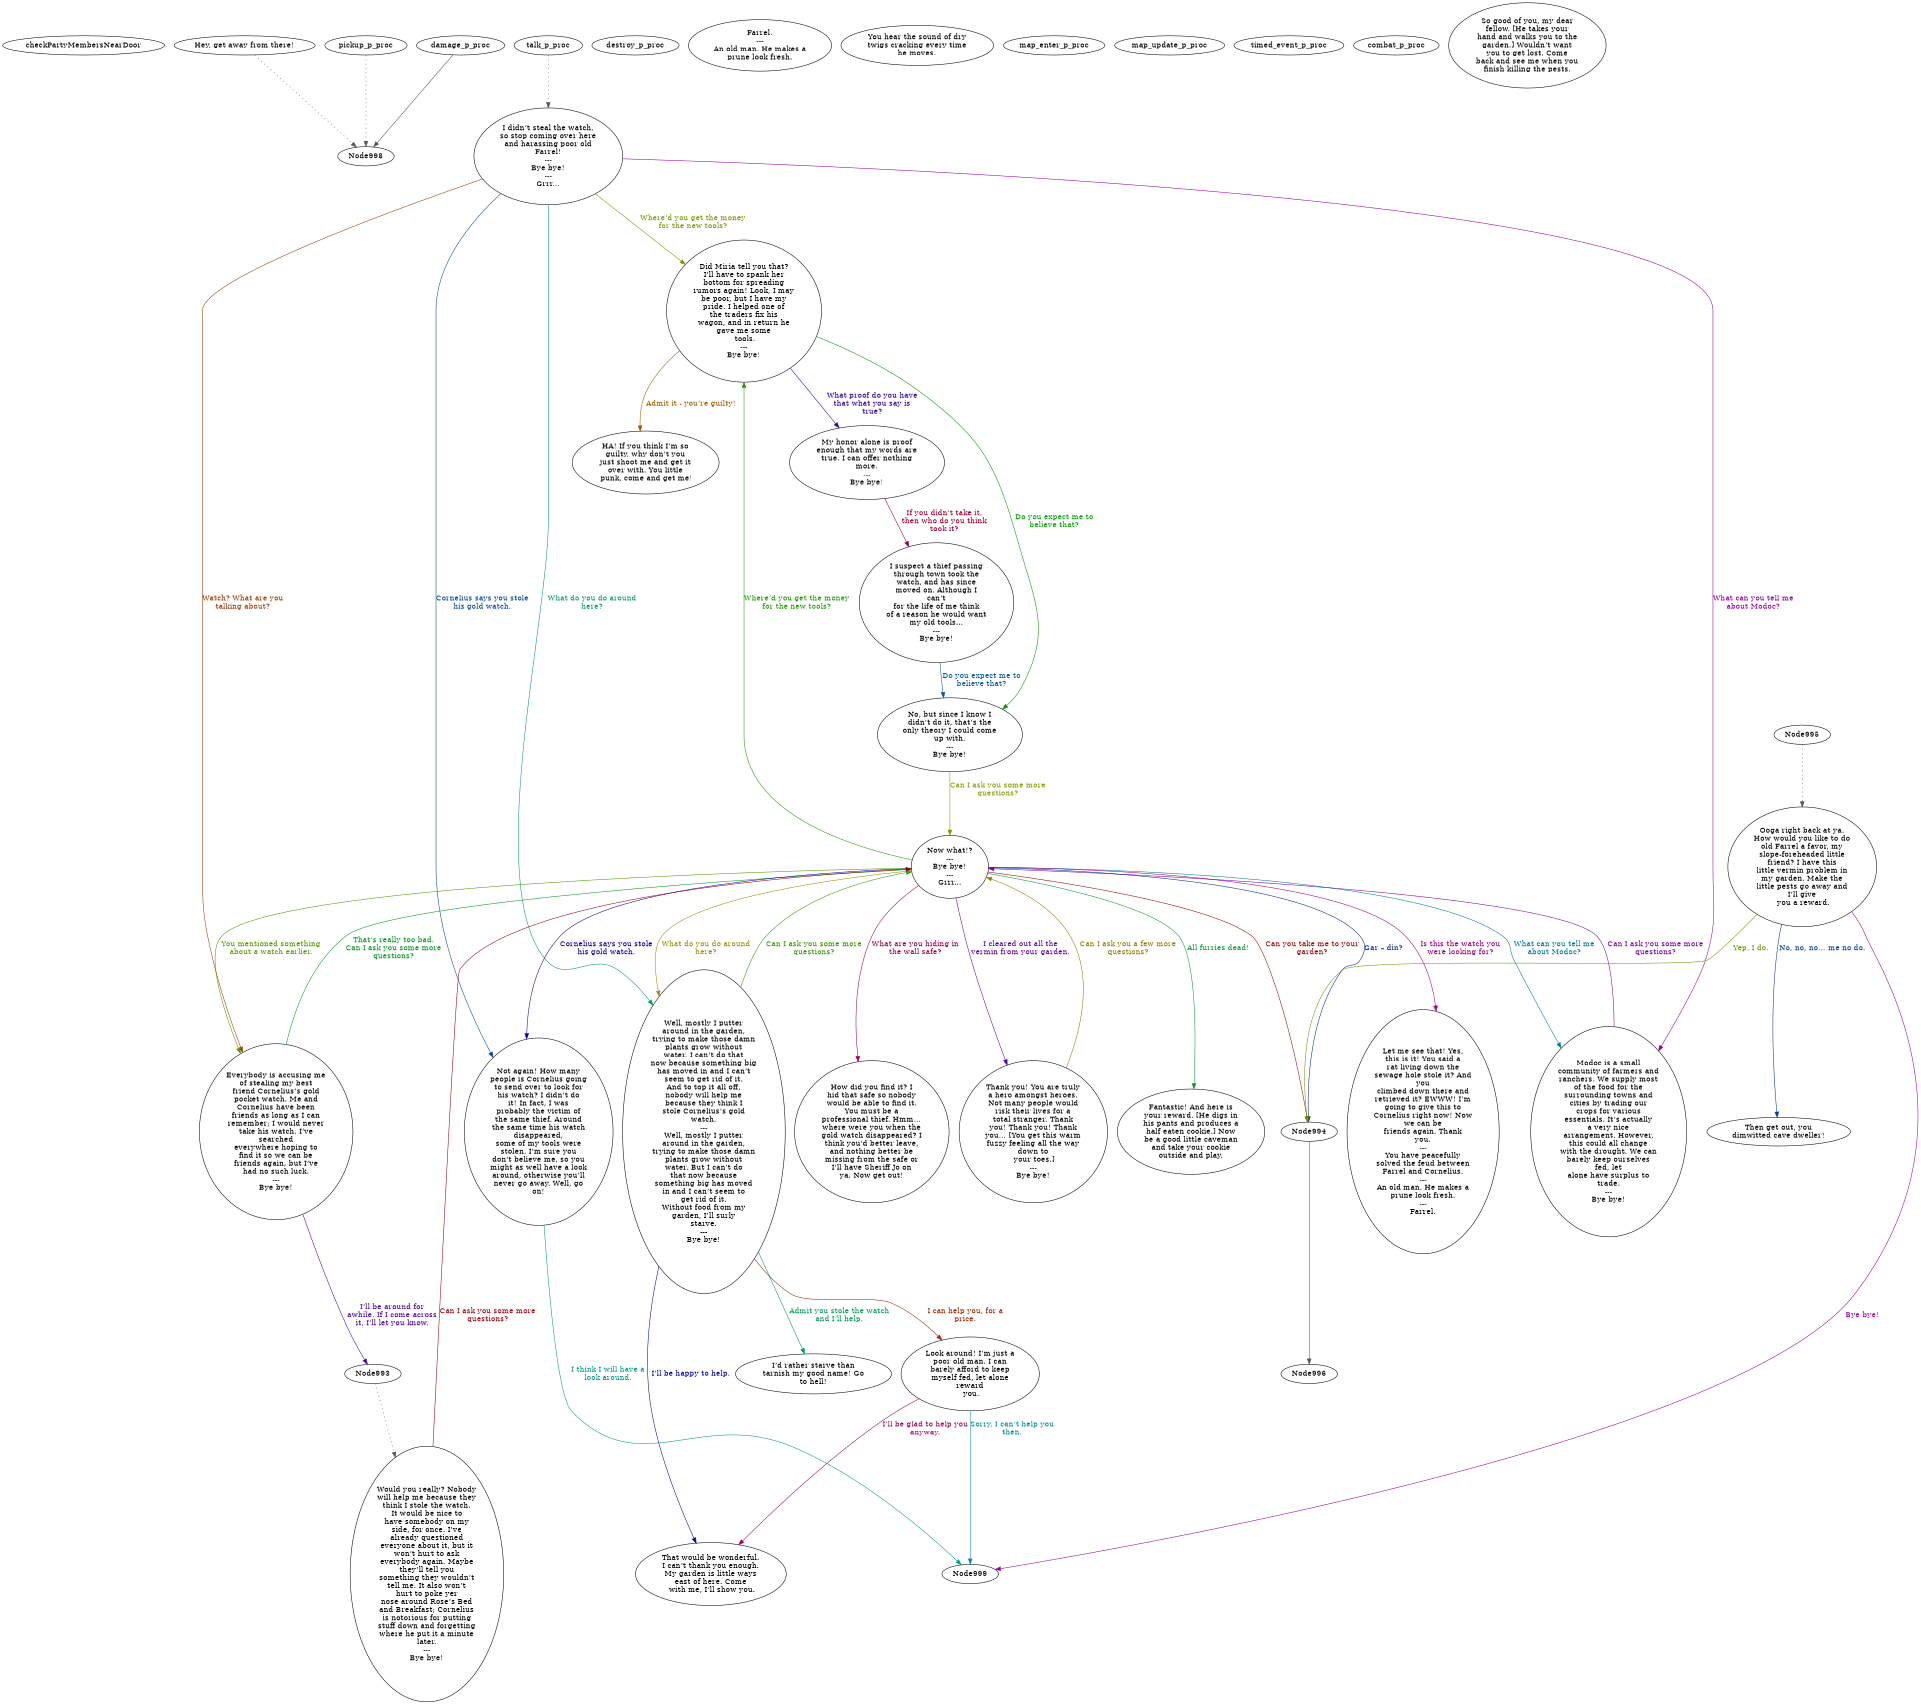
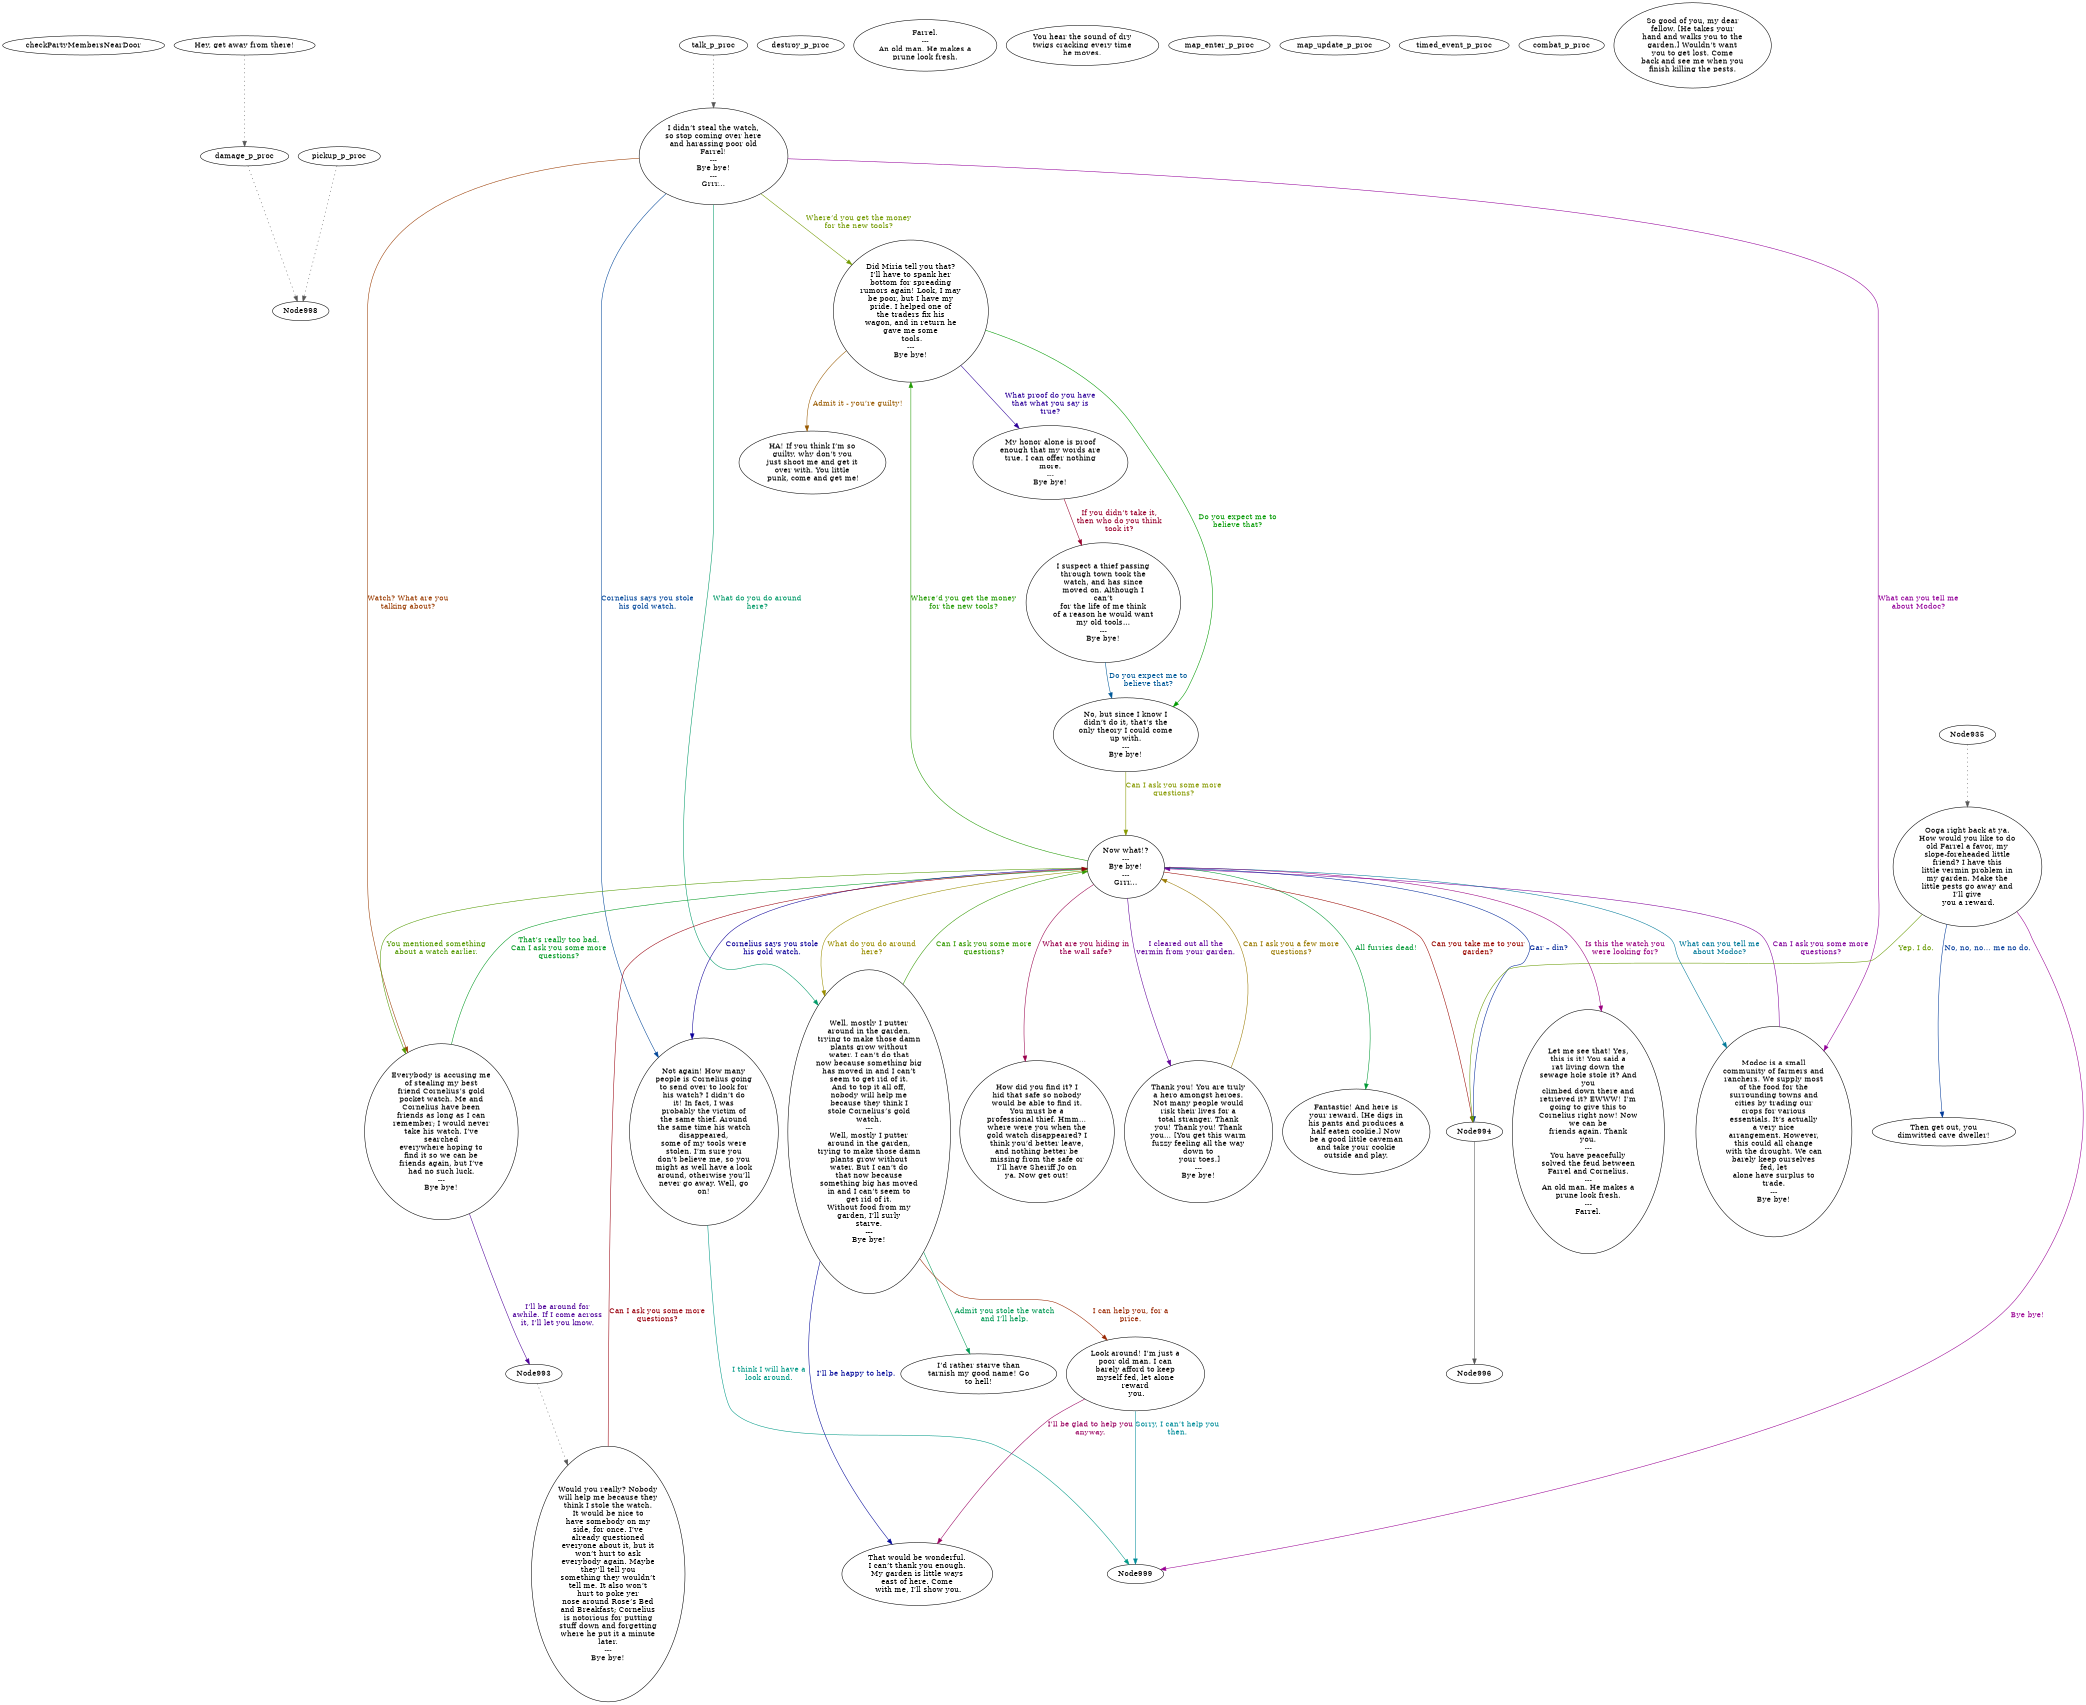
edge "Hey, get away from there!" -> "Node998": now "Hey, get away from there!" -> "damage_p_proc"
edge "damage_p_proc" -> "Node998": style solid -> dotted
node "Node995": label "Node995" -> "Node935"
